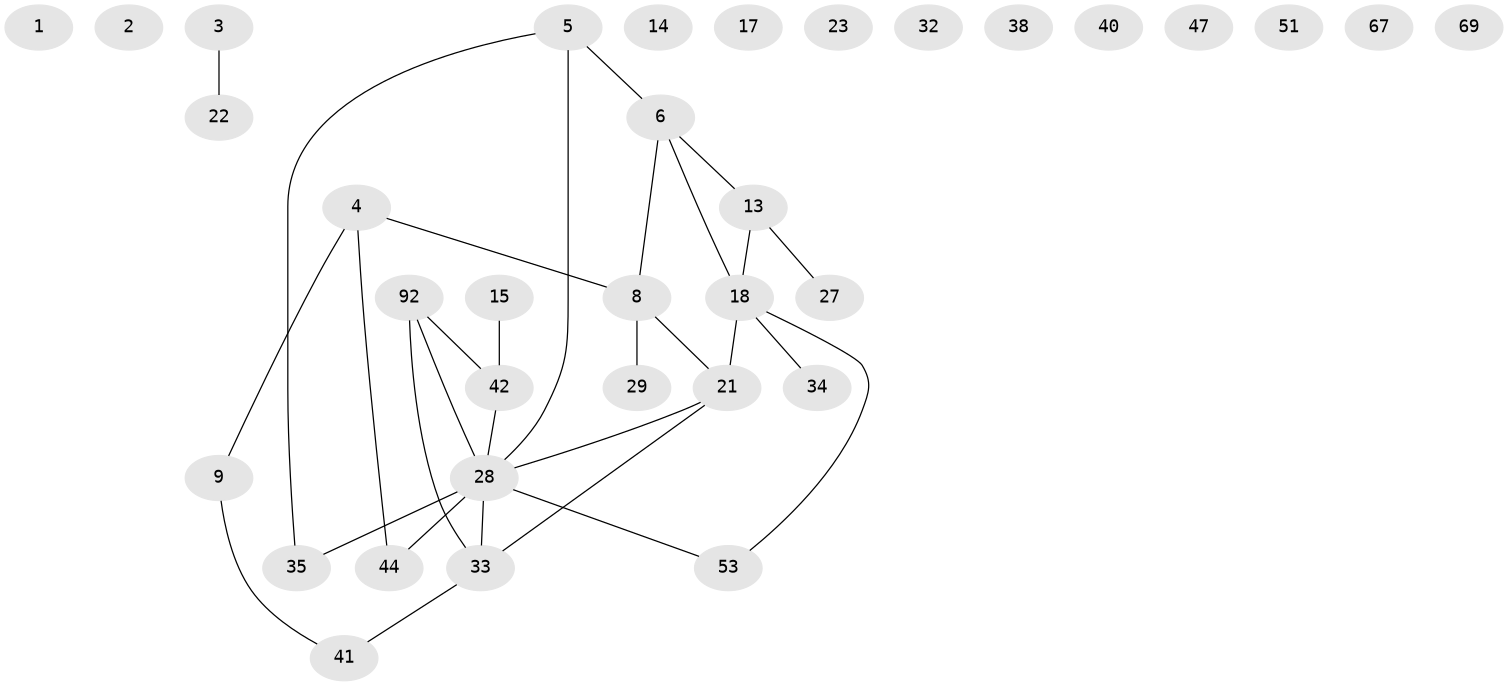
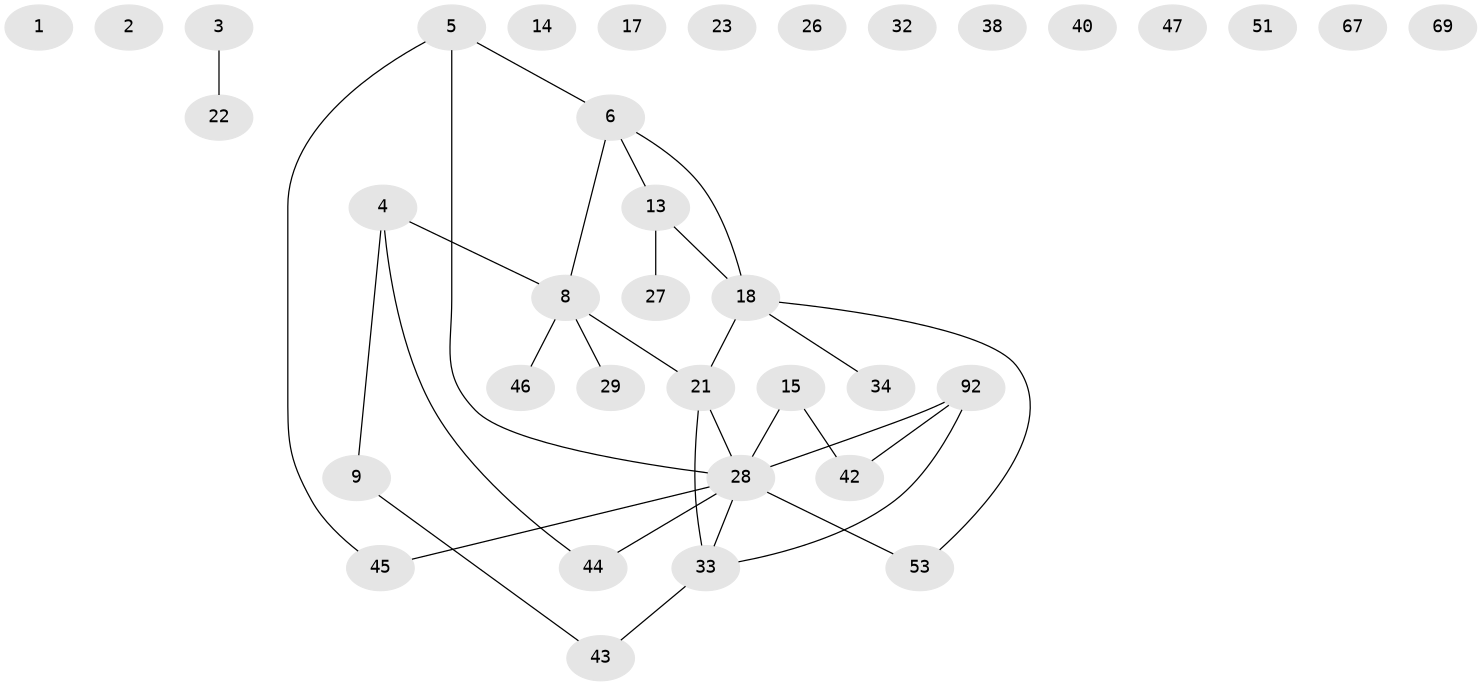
node "26": added
node "46": added
edge "42" -- "28": now "15" -- "28"
node "35": label "35" -> "45"
node "41": label "41" -> "43"
